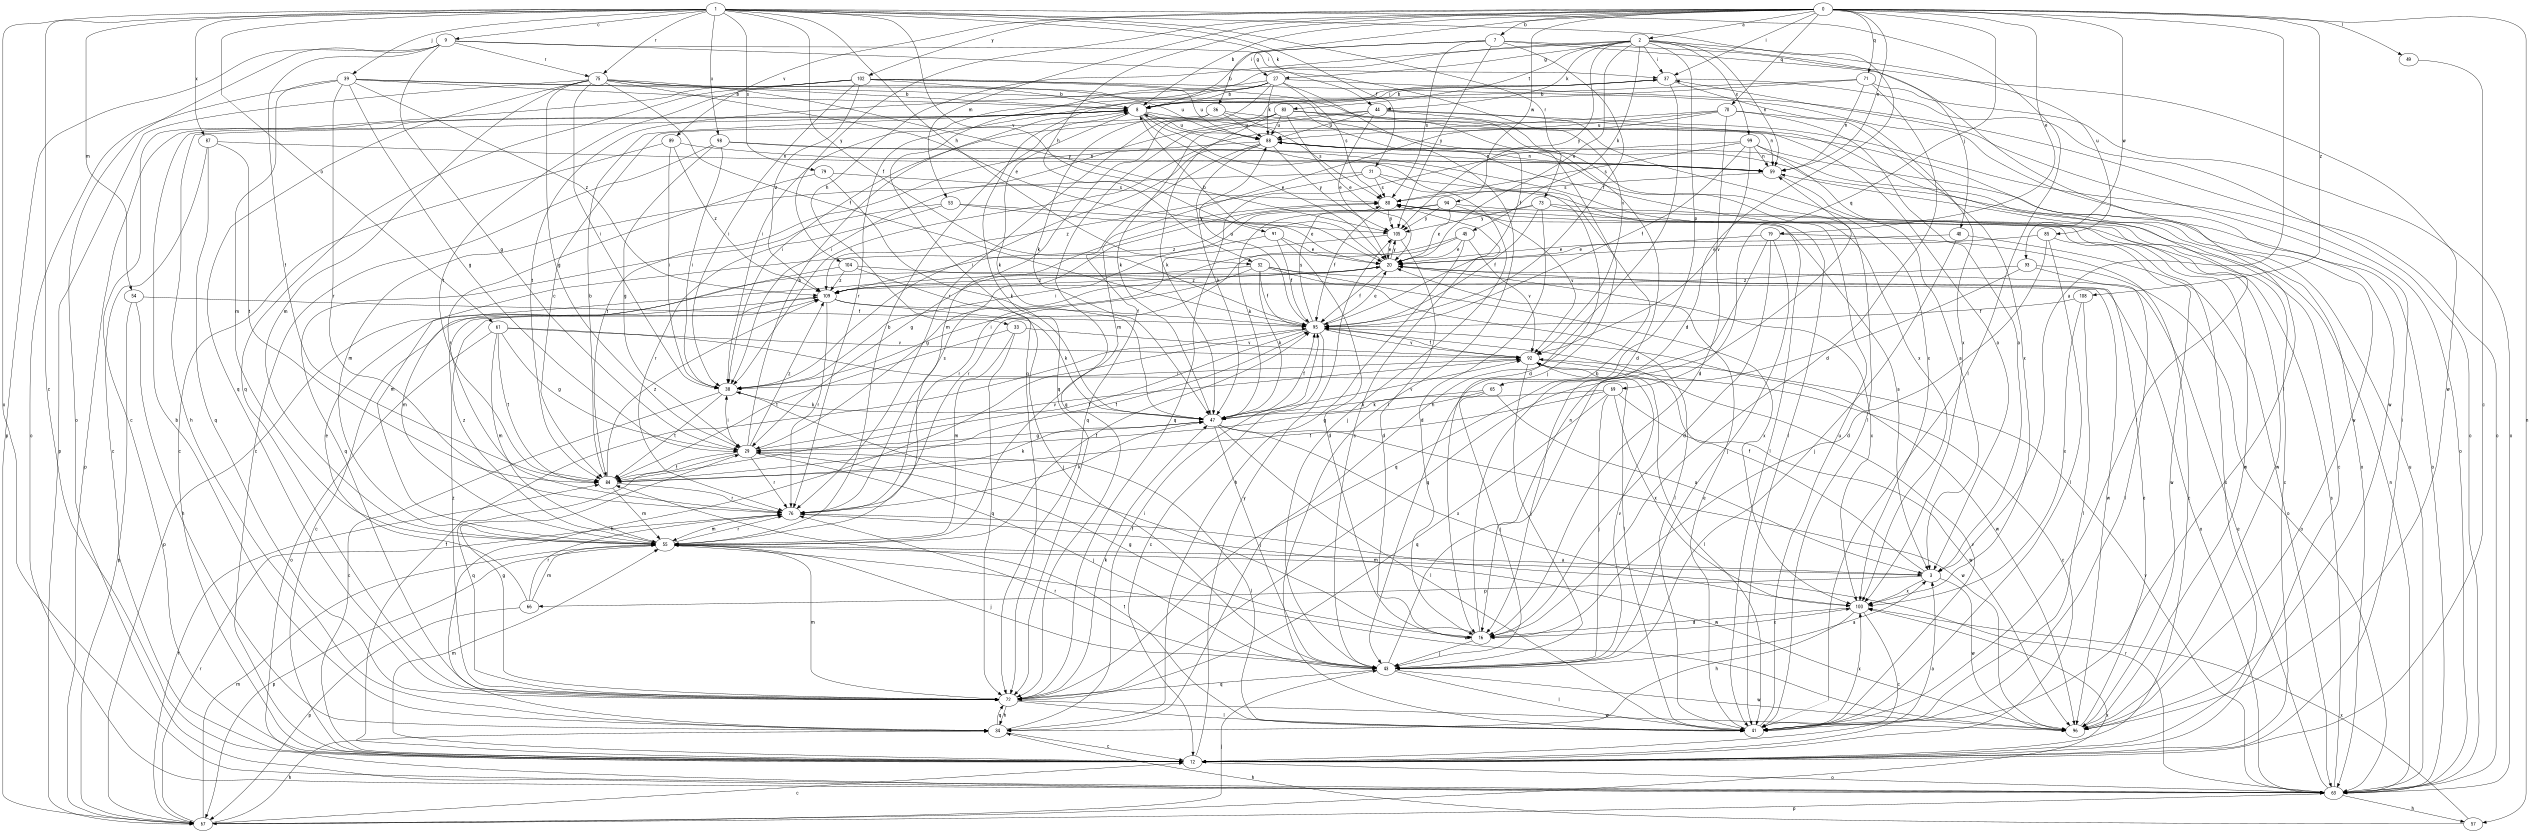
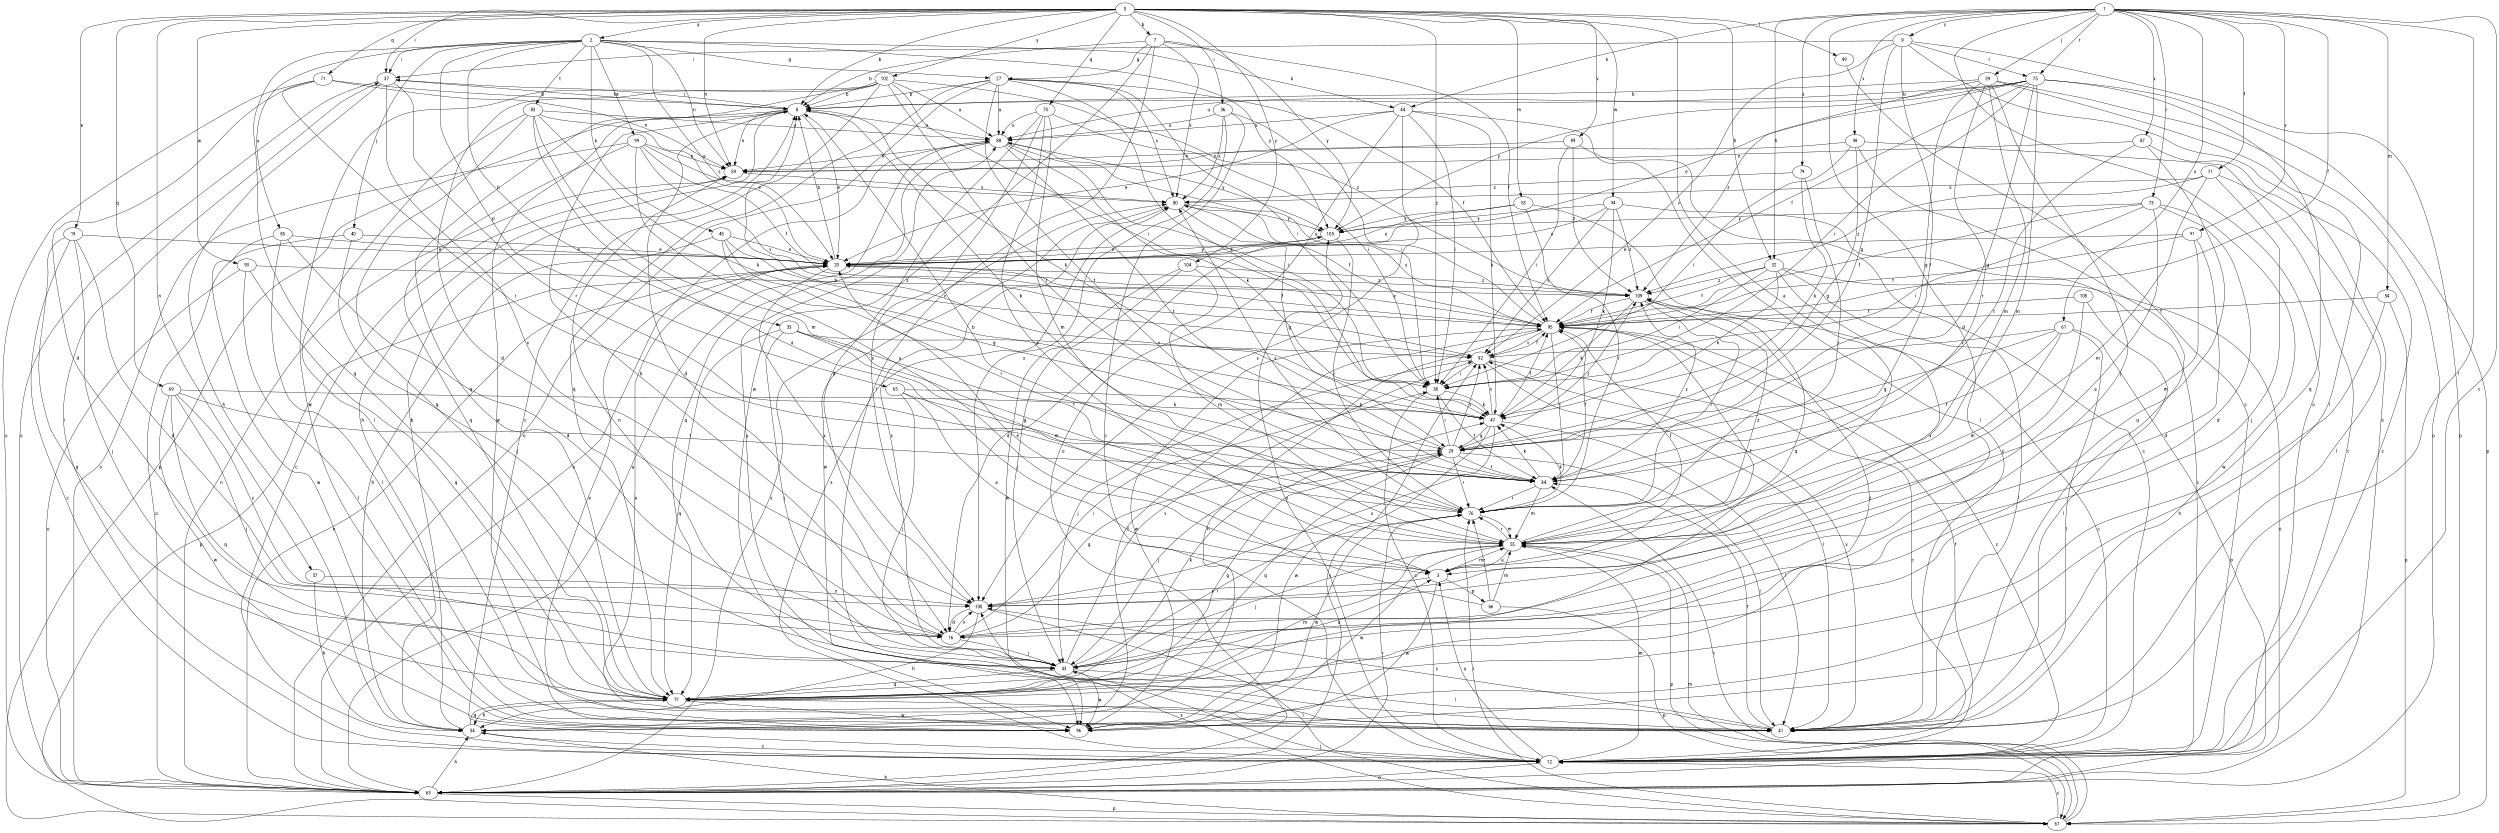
edge "0" -> "108": now "0" -> "38"
edge "27" -> "88": label "k" -> "u"
edge "36" -> "84": now "36" -> "12"
edge "47" -> "43": now "33" -> "43"
edge "63" -> "57": now "63" -> "34"
